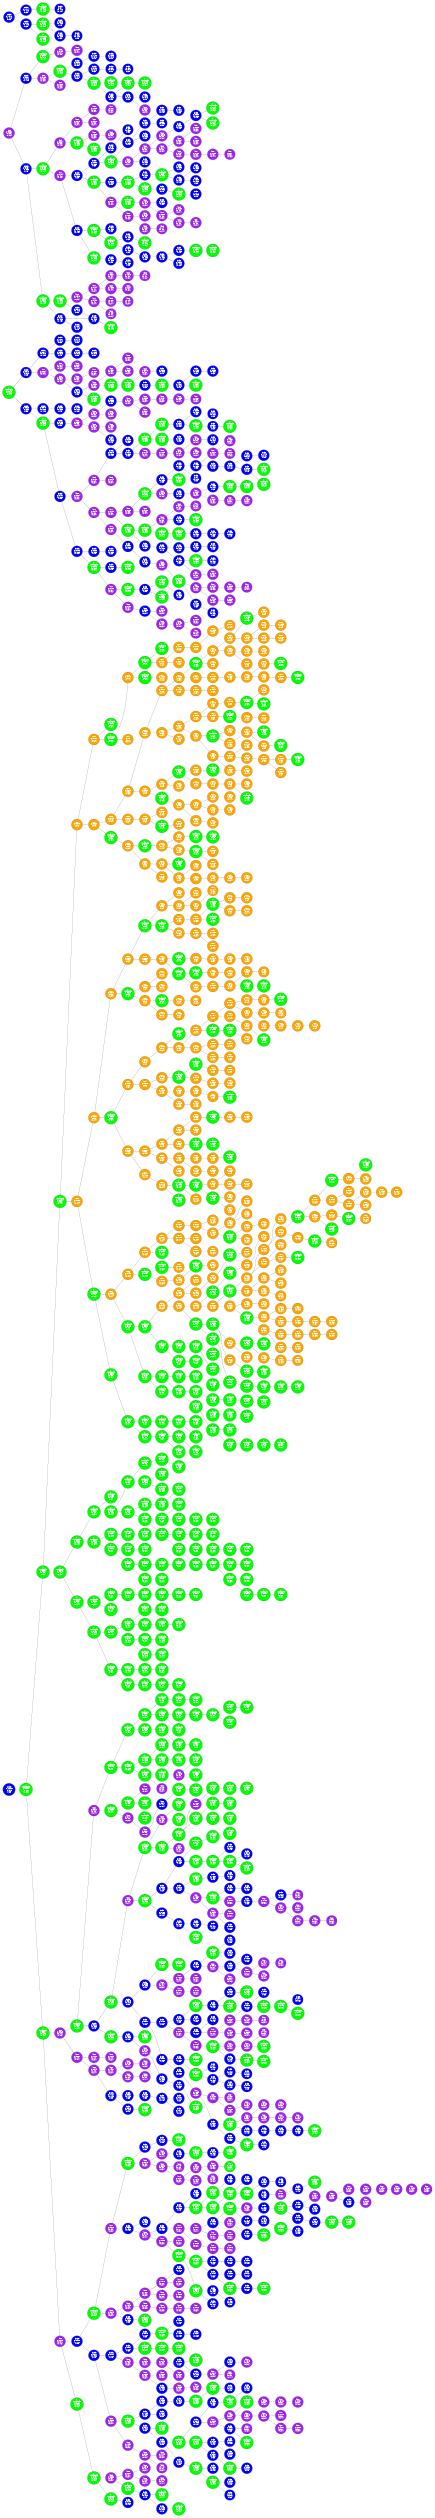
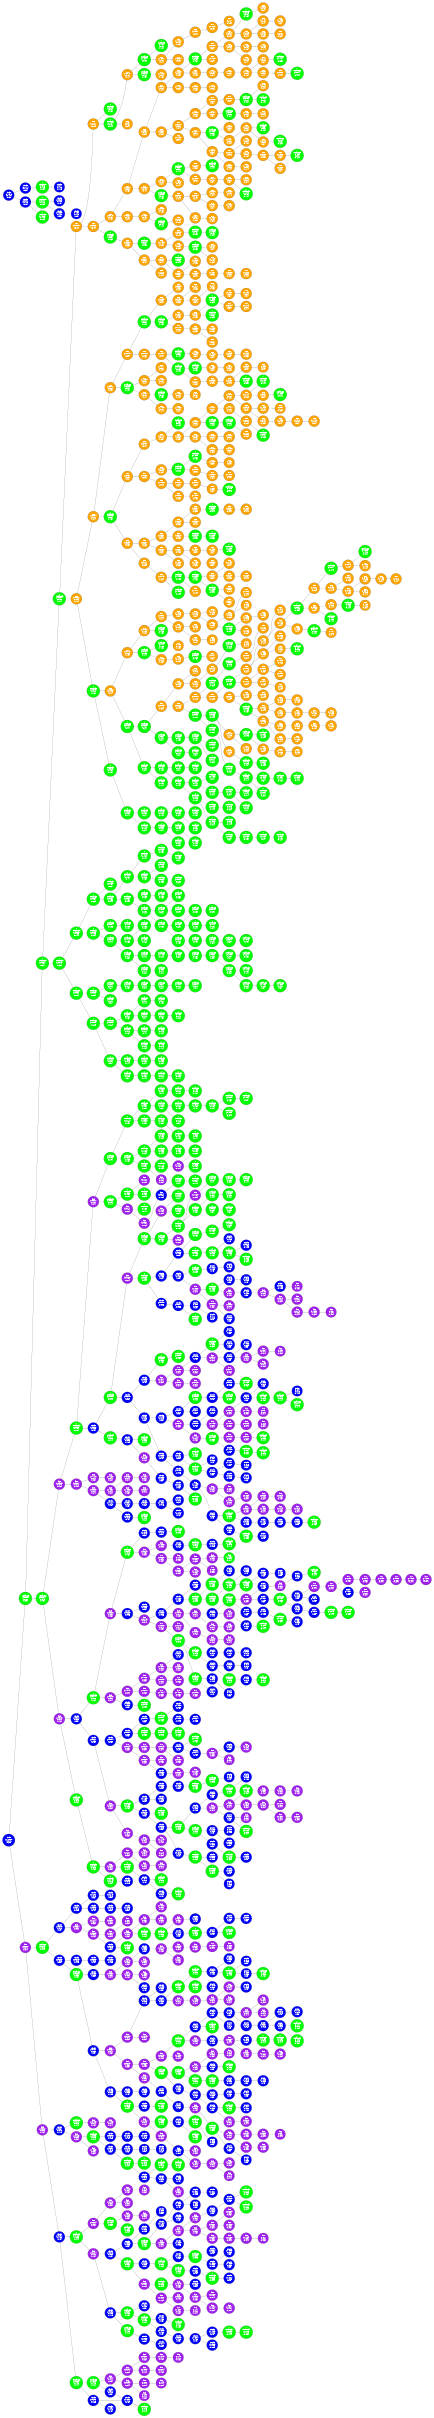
node "line p: 9872 X: 371 Y: 214": added
node "line p: 7055 X: 231 Y: 254": fillcolor purple -> blue
